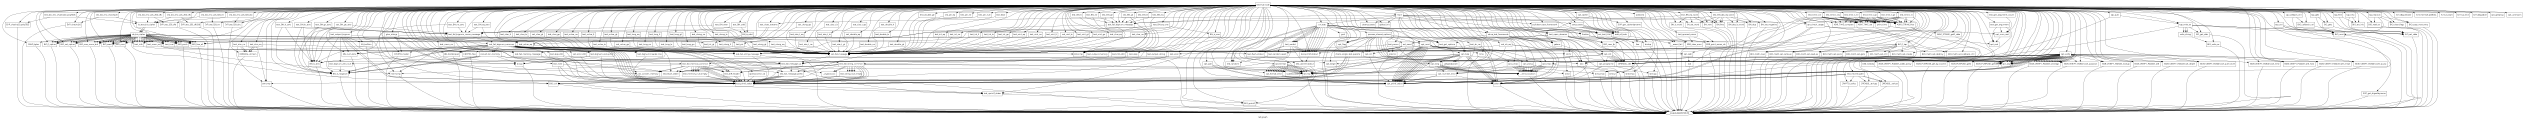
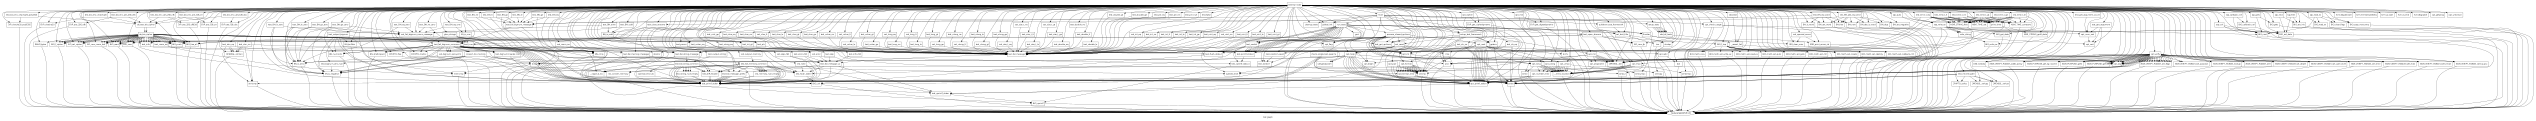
node "opt_md": added
